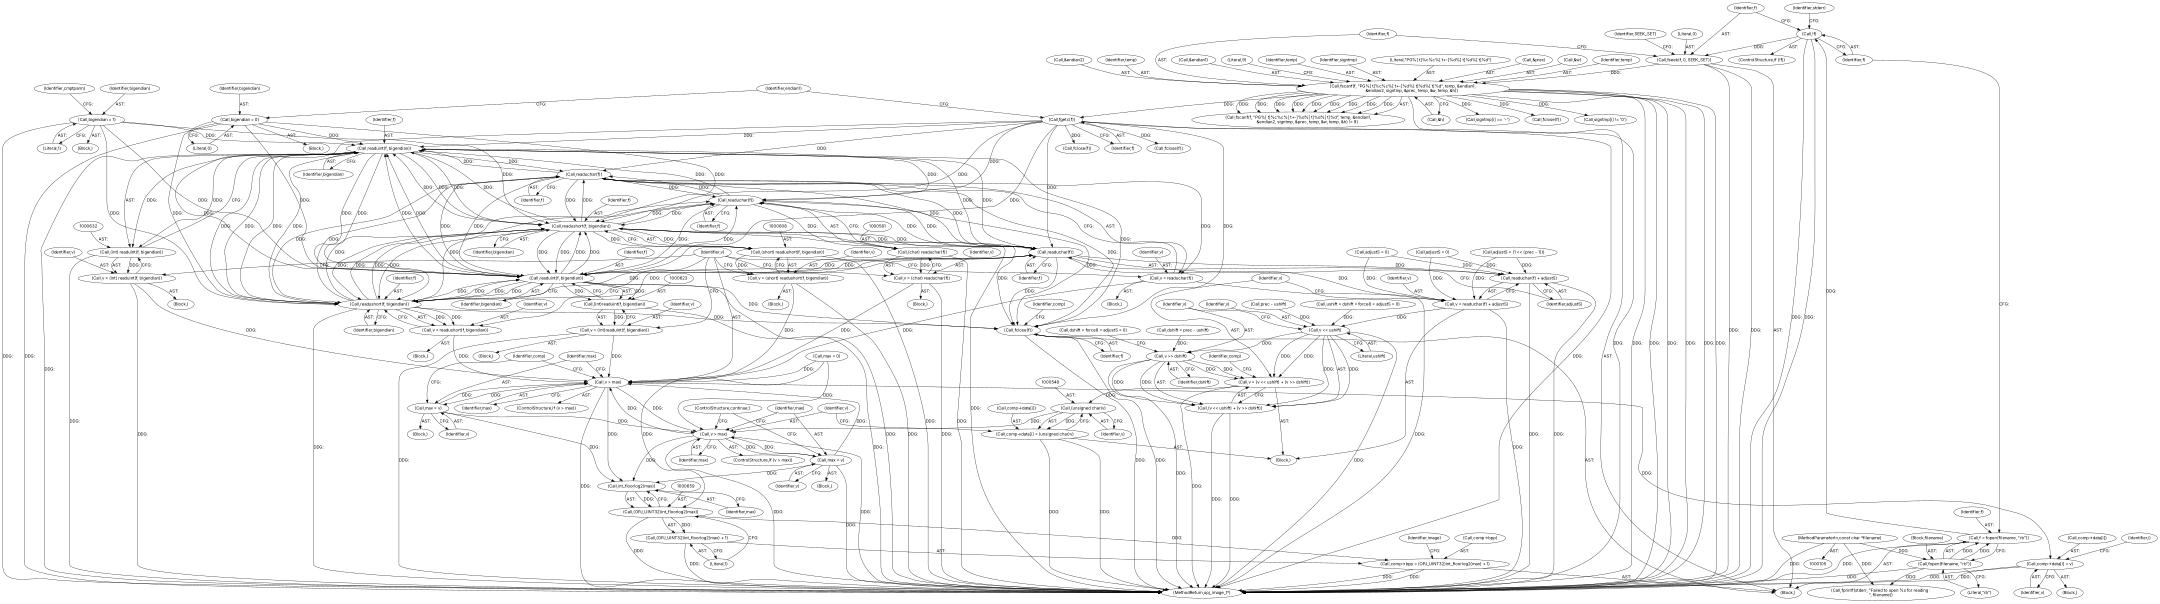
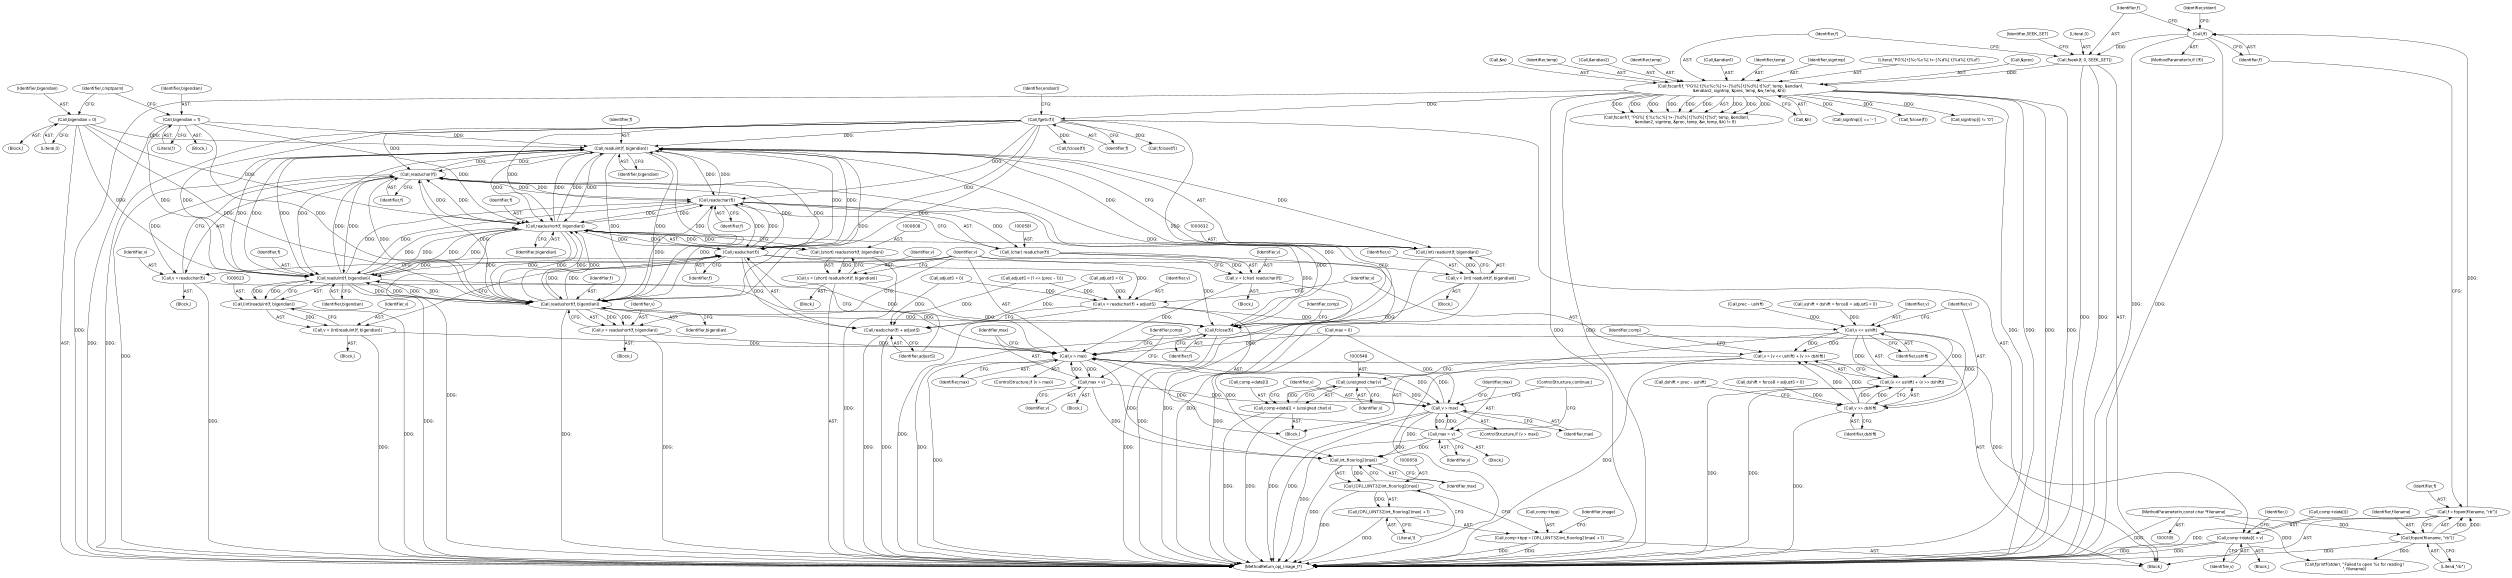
node "(Literal,9)": removed
node "(ControlStructure,if (!f))": label "(ControlStructure,if (!f))" -> "(MethodParameterIn,if (!f))"
edge "(Identifier,endian1)" -> "(Call,bigendian = 0)": now "(Identifier,cmptparm)" -> "(Call,bigendian = 0)"
edge "(Call,v = (char) readuchar(f))" -> "(Call,(char) readuchar(f))": removed, label "CFG:"
edge "(Call,readuchar(f) + adjustS)" -> "(Call,v = readuchar(f) + adjustS)": removed, label "AST:"
edge "(Call,dshift = force8 = adjustS = 0)" -> "(Call,v >> dshift)": label "CFG: " -> "DDG: "
edge "(Call,dshift = prec - ushift)" -> "(Call,v >> dshift)": label "DDG: " -> "CFG: "
edge "(Call,bigendian = 0)" -> "(MethodReturn,opj_image_t*)": label "DDG: " -> "AST: "
node "(Literal,ushift)": label "(Literal,ushift)" -> "(Identifier,ushift)"
edge "(Call,max = 0)" -> "(Call,(OPJ_UINT32)int_floorlog2(max))": now "(Call,max = 0)" -> "(Call,int_floorlog2(max))"
edge "(Call,v = (v << ushift) + (v >> dshift))" -> "(Call,(unsigned char)v)": label "DDG: " -> "CFG: "
edge "(Call,(v << ushift) + (v >> dshift))" -> "(Call,v >> dshift)": added, label "CFG:"
edge "(Call,v = (short) readushort(f, bigendian))" -> "(MethodReturn,opj_image_t*)": label "DDG: " -> "AST: "
edge "(Call,int_floorlog2(max))" -> "(MethodReturn,opj_image_t*)": added, label "DDG:"
edge "(Call,(OPJ_UINT32)int_floorlog2(max))" -> "(Call,comp->bpp = (OPJ_UINT32)int_floorlog2(max) + 1)": label "DDG: " -> "CFG: "
node "(Block,filename)": label "(Block,filename)" -> "(Identifier,filename)"
edge "(Call,v = readushort(f, bigendian))" -> "(MethodReturn,opj_image_t*)": added, label "DDG:"
